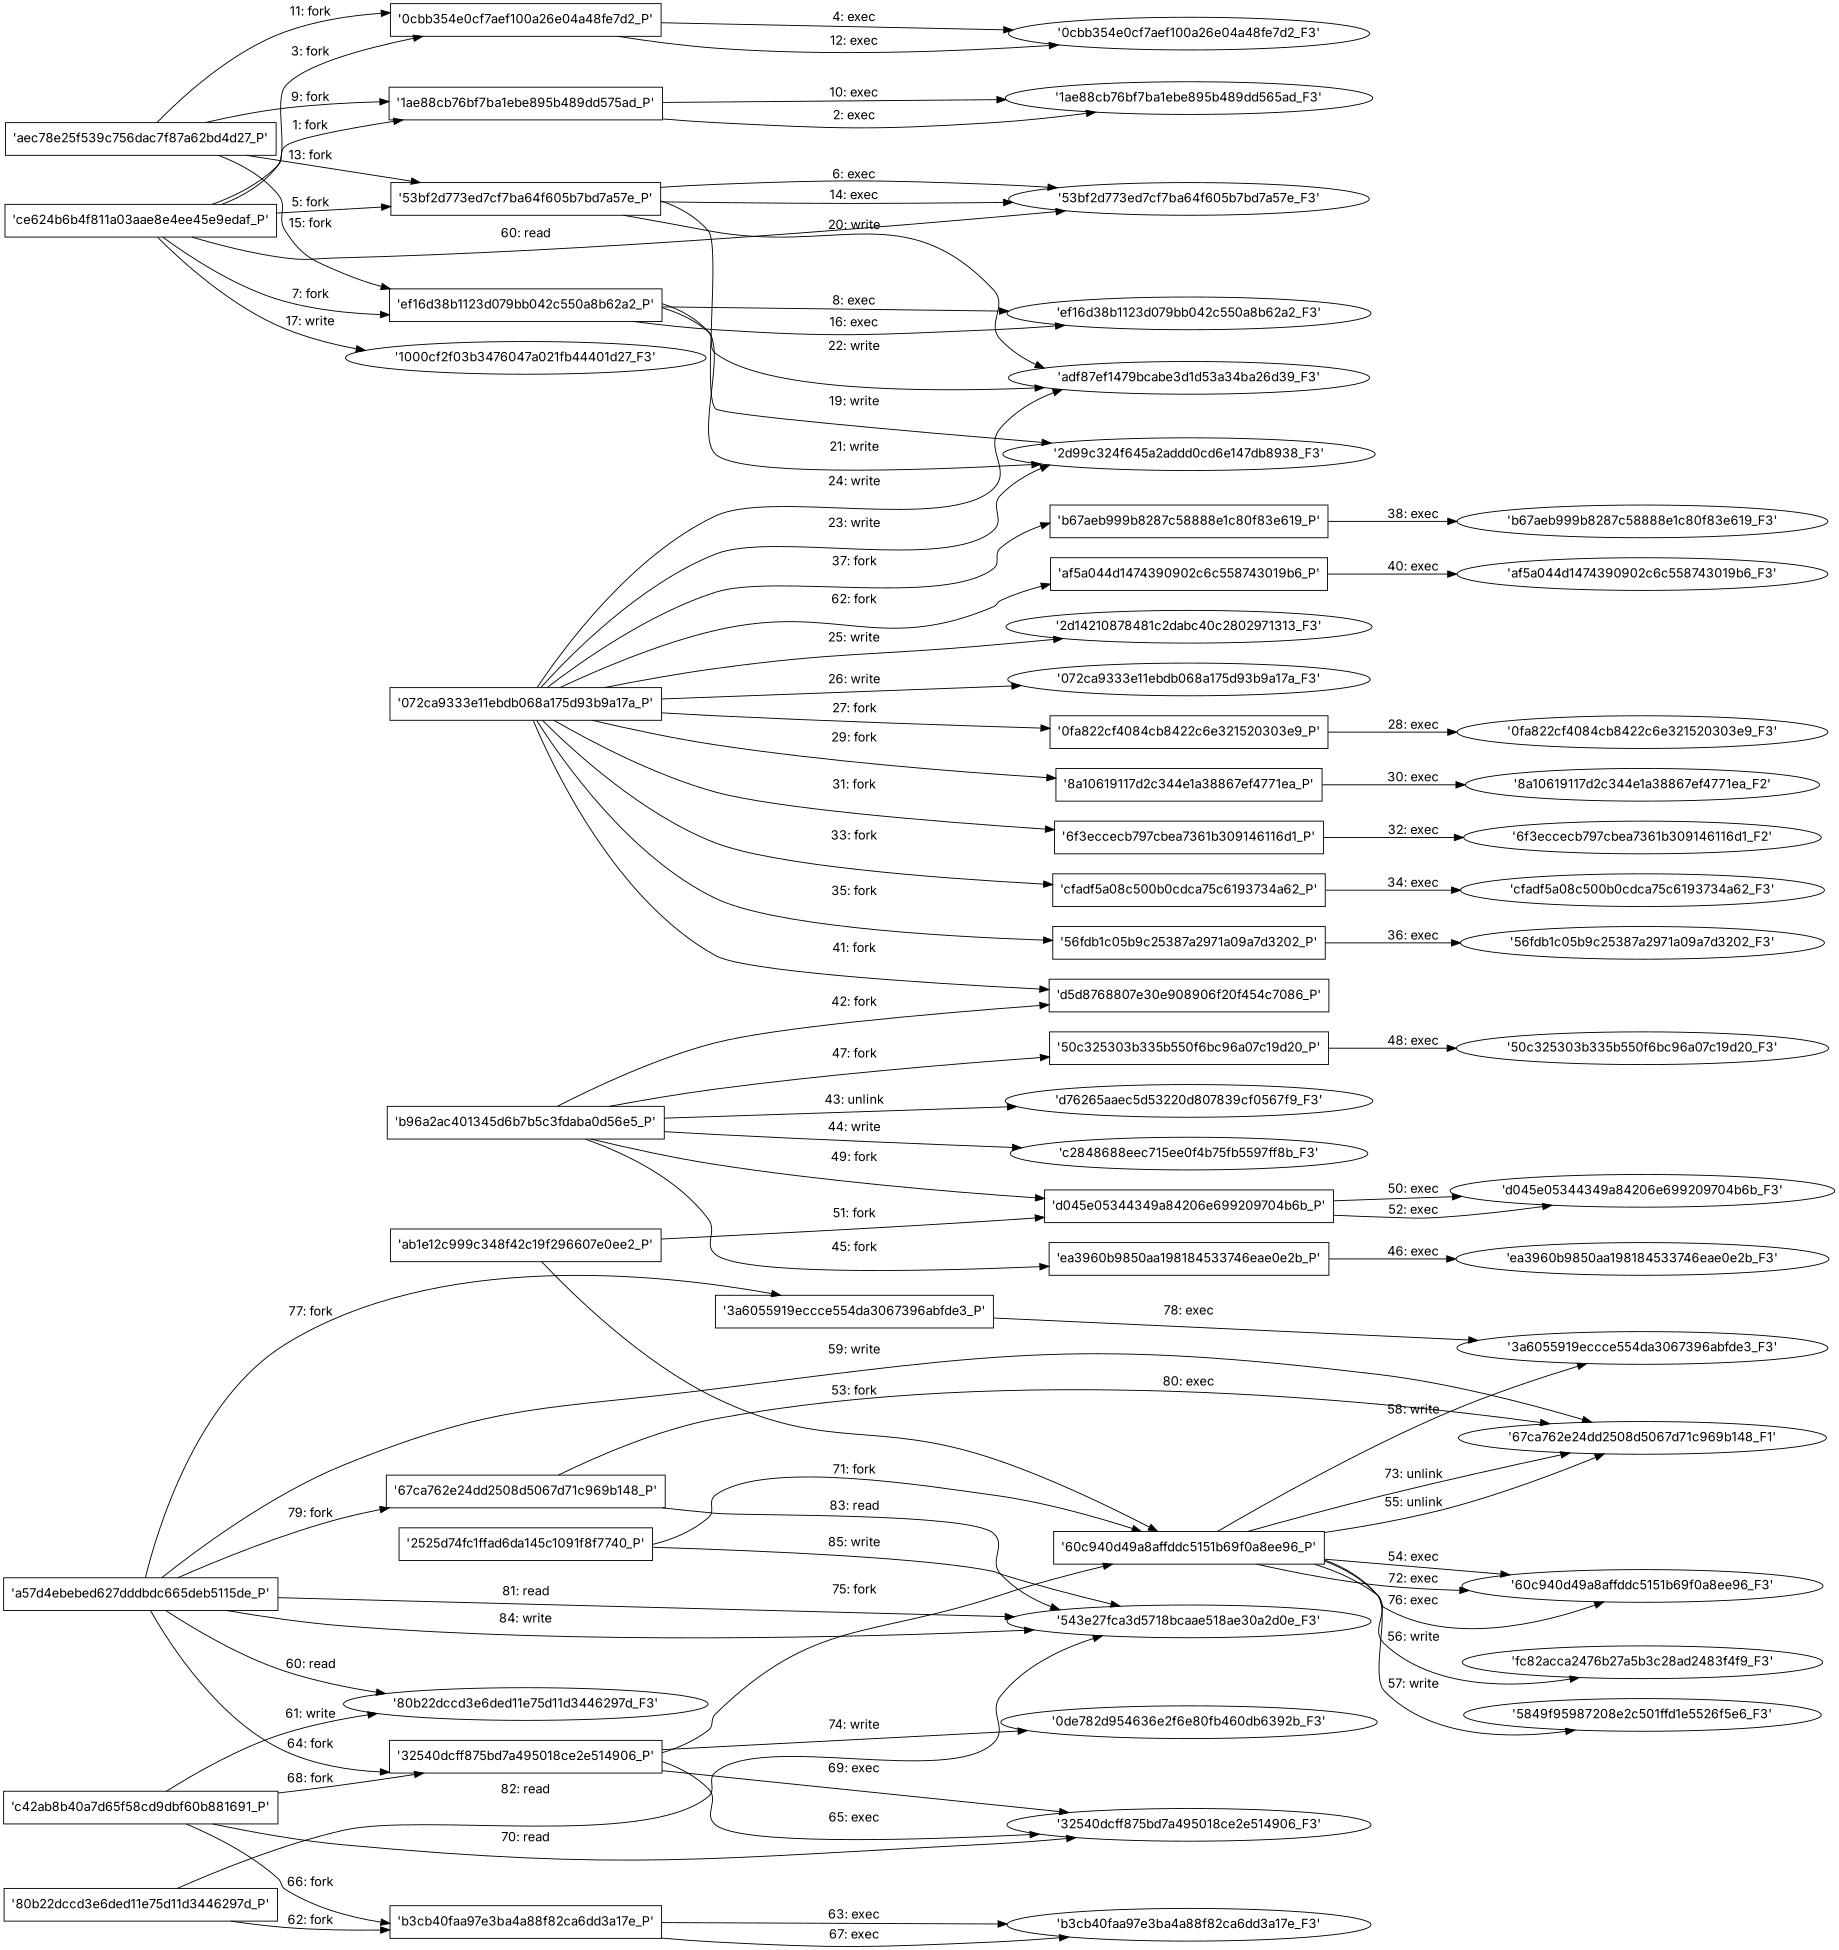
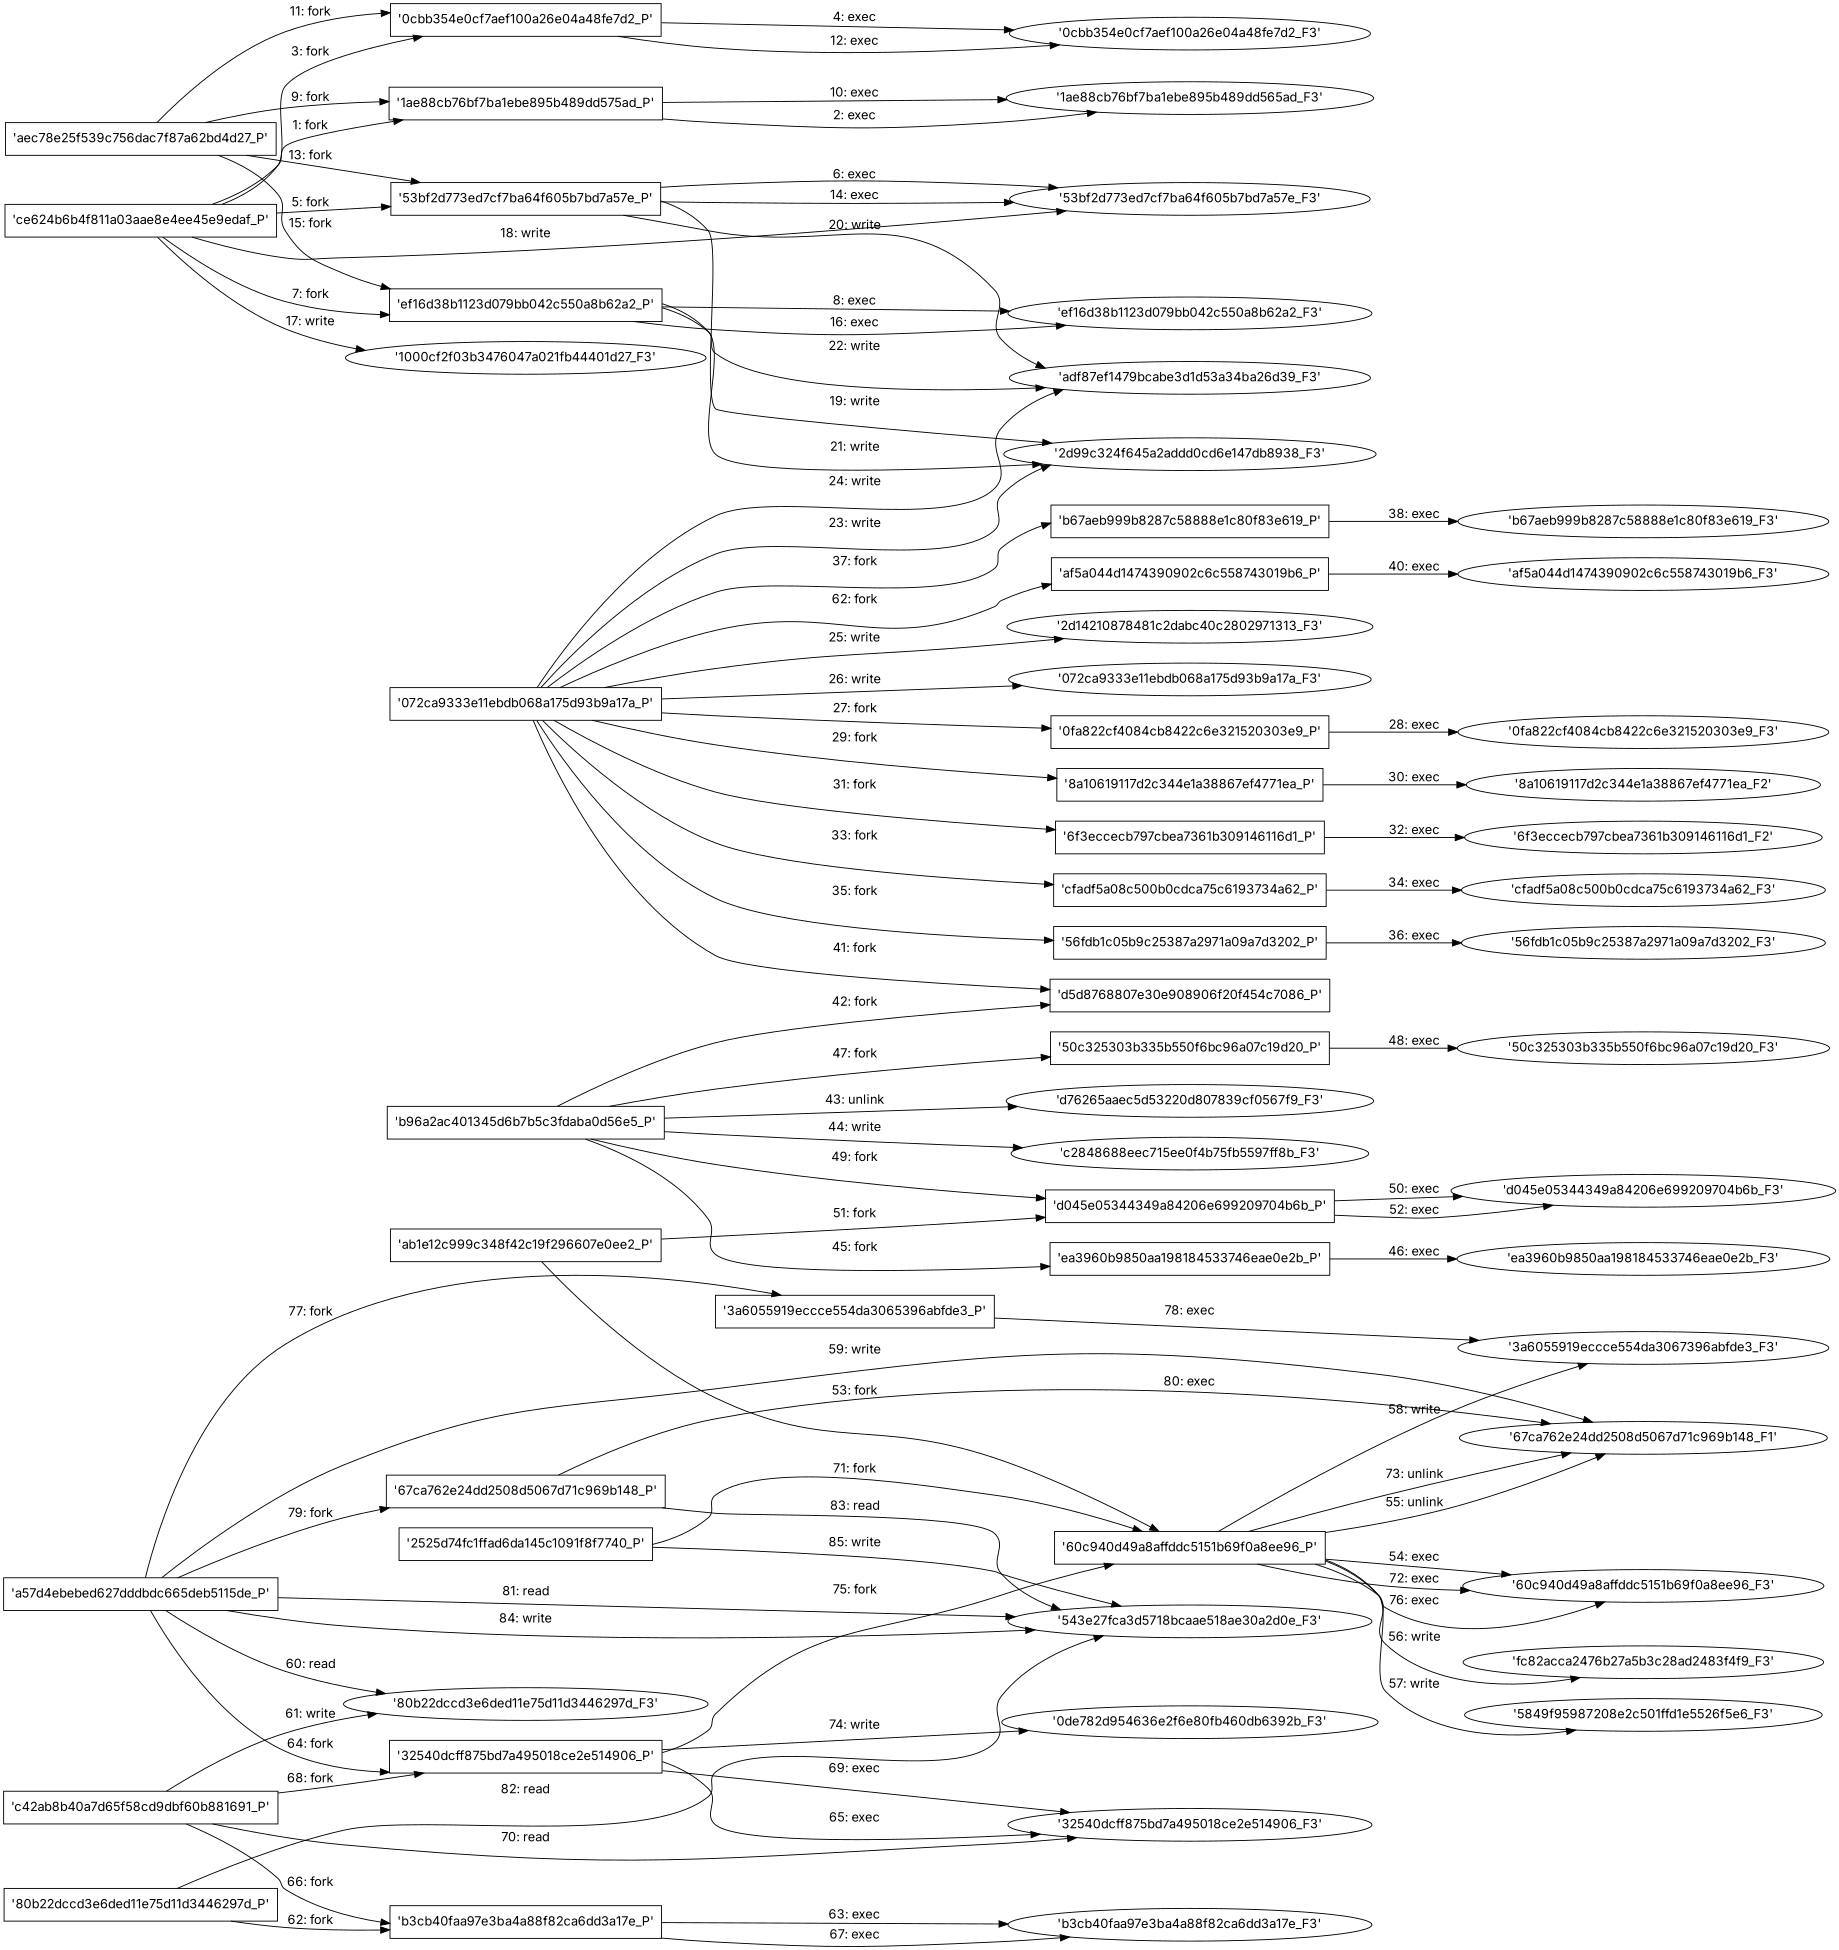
edge "'ce624b6b4f811a03aae8e4ee45e9edaf_P'" -> "'53bf2d773ed7cf7ba64f605b7bd7a57e_F3'": label "60: read" -> "18: write"
node "'3a6055919eccce554da3067396abfde3_P'": label "'3a6055919eccce554da3067396abfde3_P'" -> "'3a6055919eccce554da3065396abfde3_P'"
